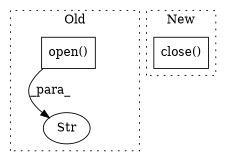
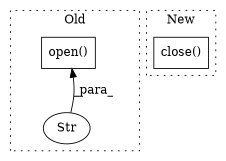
edge "open()" -> "Str": reversed
